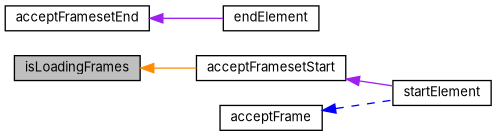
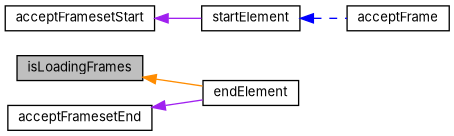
edge "acceptFramesetStart" -> "isLoadingFrames": now "endElement" -> "isLoadingFrames"
edge "startElement" -> "acceptFrame": reversed
